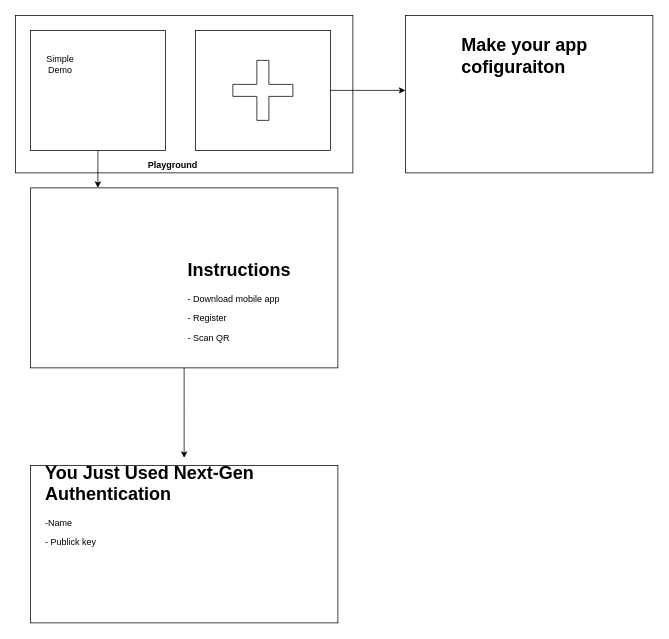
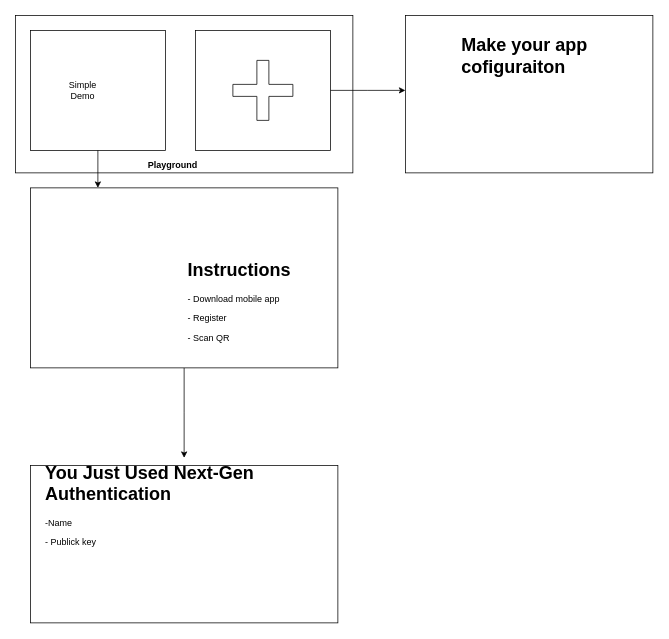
node "Simple Demo": moved (60, 64) -> (83, 90)
